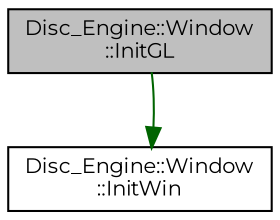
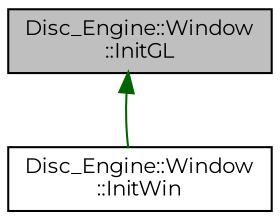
edge "Disc_Engine::Window ::InitGL" -> "Disc_Engine::Window ::InitWin": reversed
